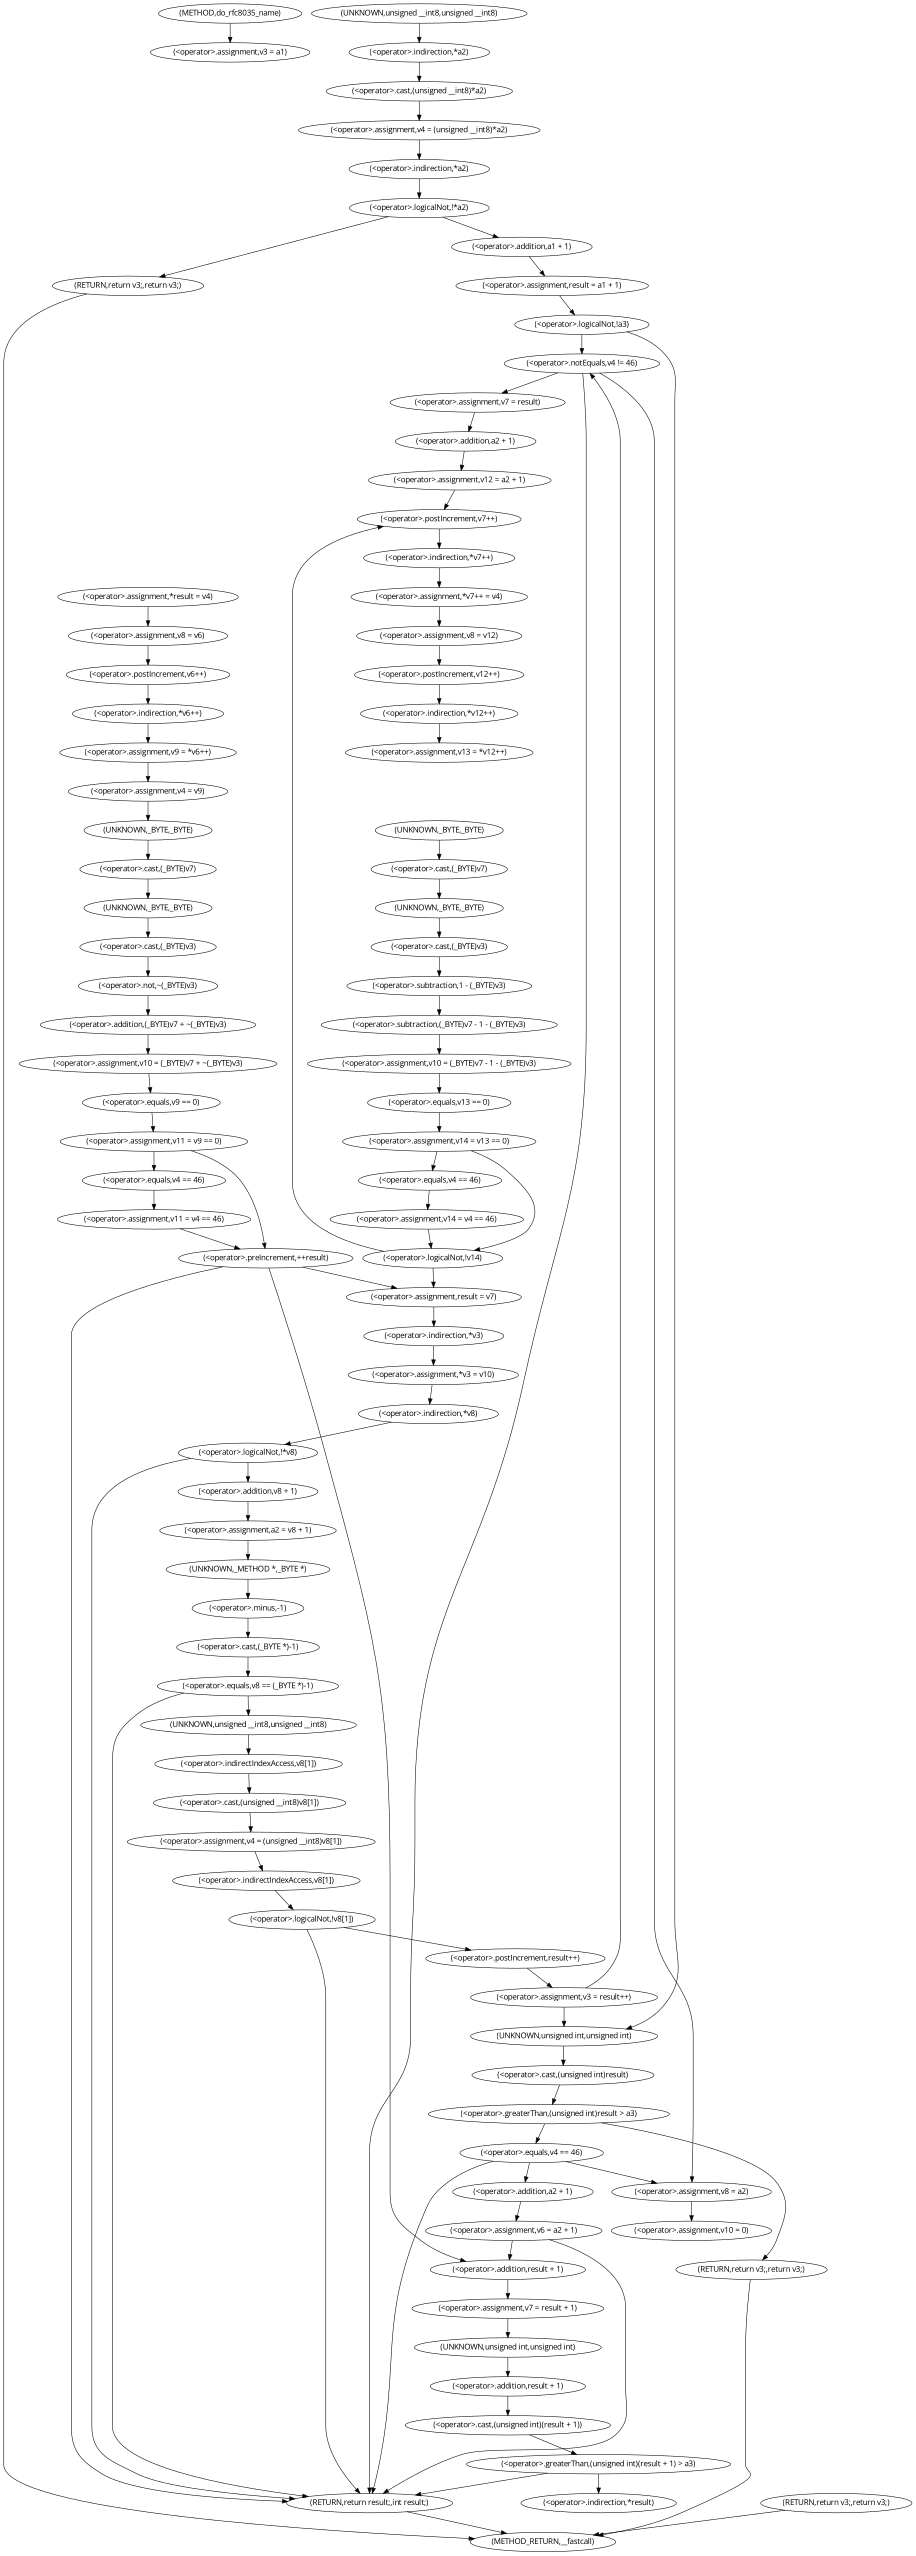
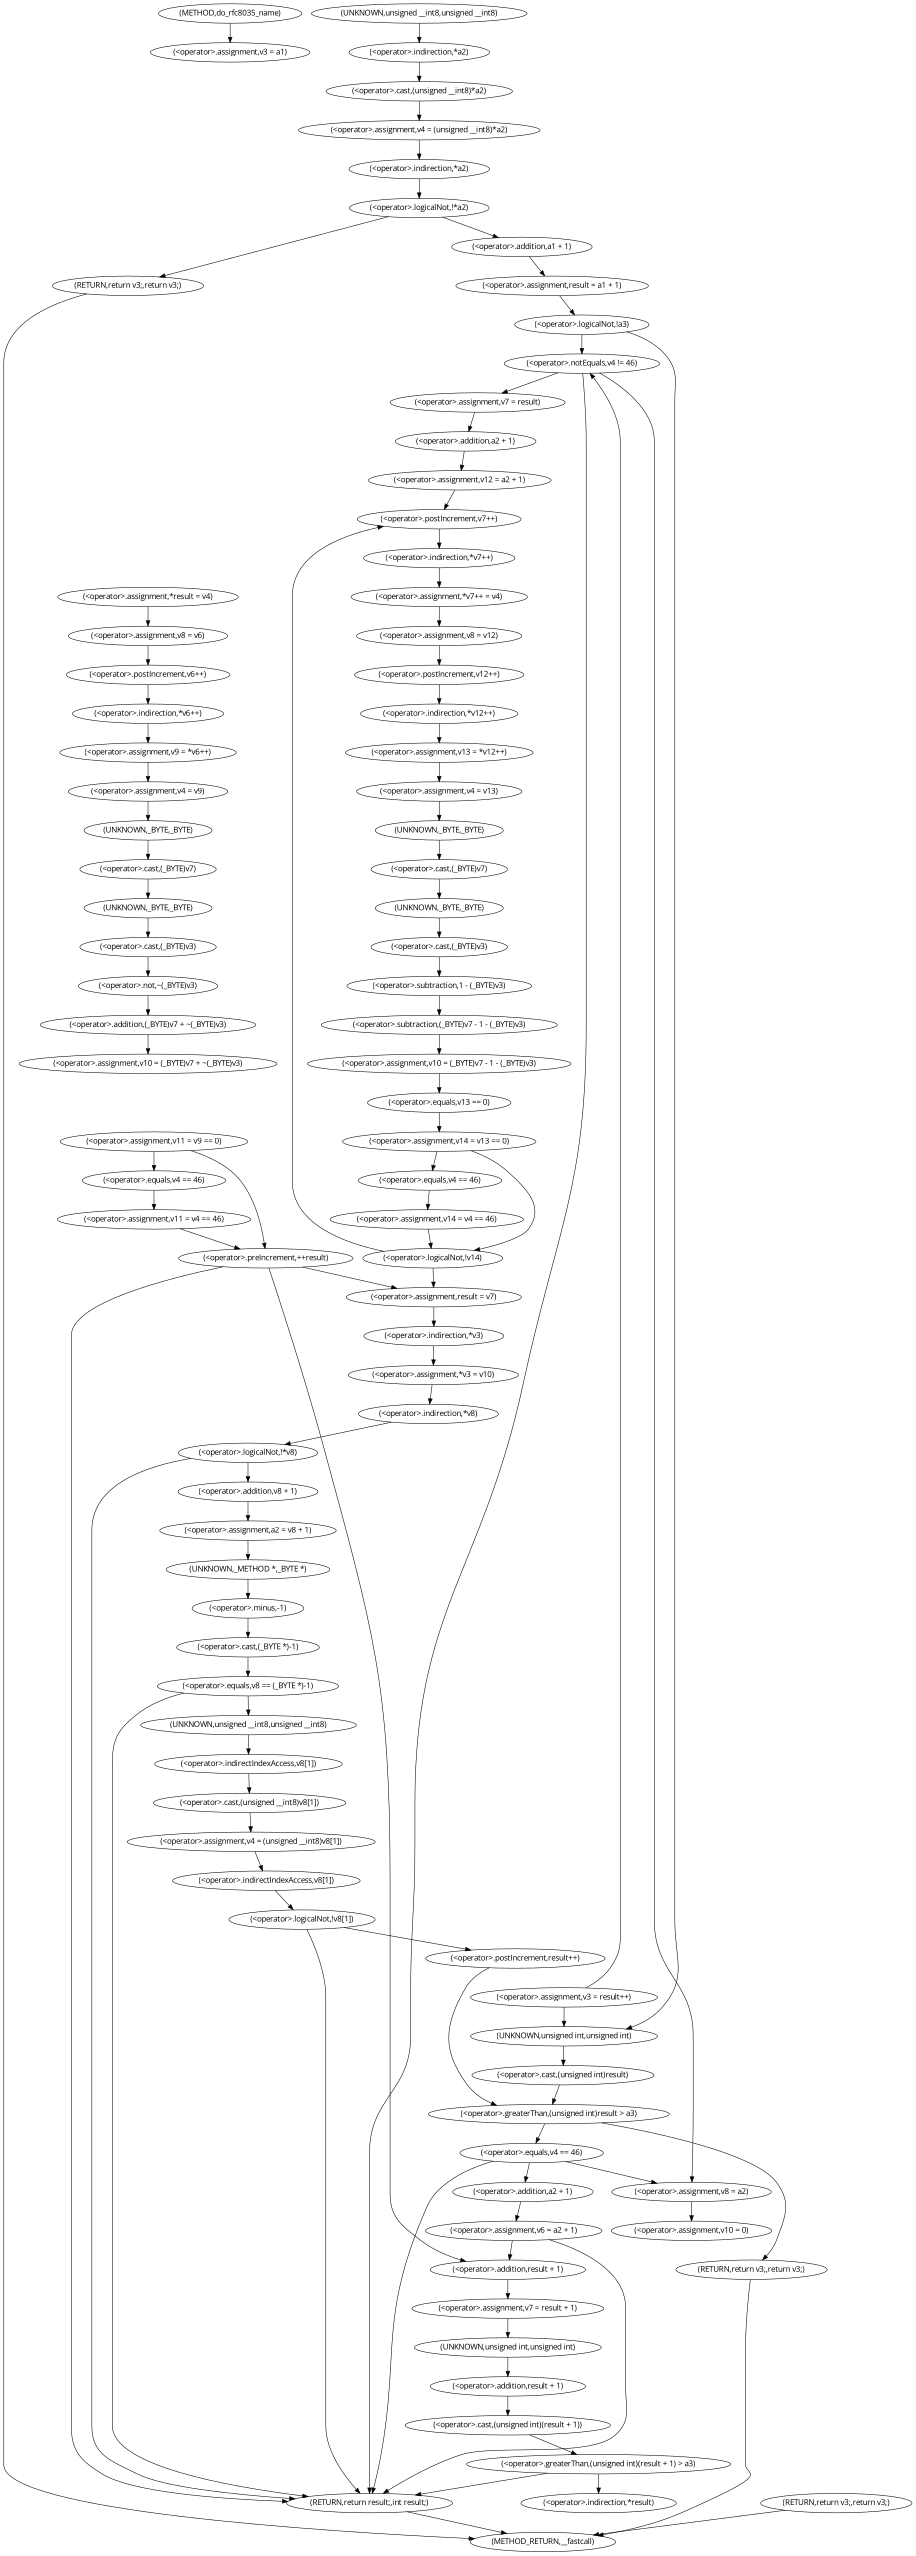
node "(<operator>.assignment,v4 = v13)": added
node "(<operator>.equals,v9 == 0)": removed
edge "(<operator>.postIncrement,result++)" -> "(<operator>.assignment,v3 = result++)": now "(<operator>.postIncrement,result++)" -> "(<operator>.greaterThan,(unsigned int)result > a3)"
